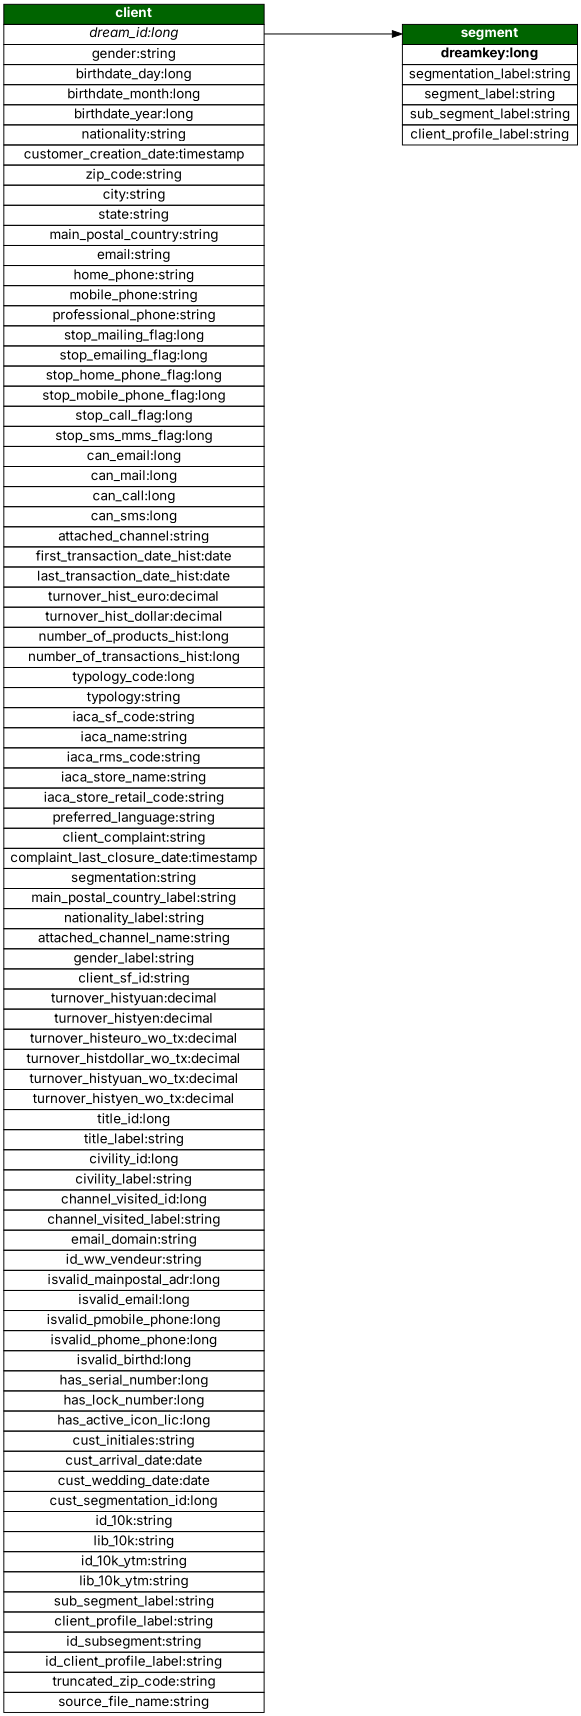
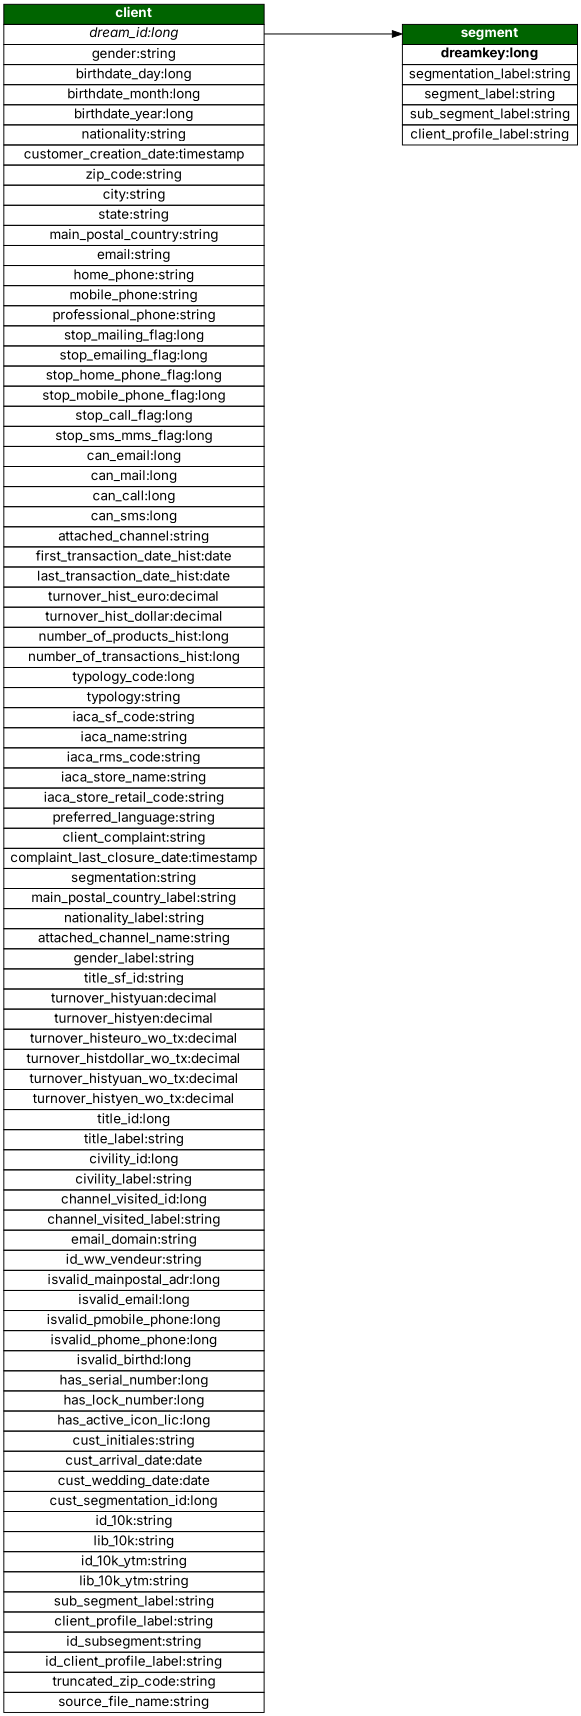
node "client": text "client_sf_id:string" -> "title_sf_id:string"
